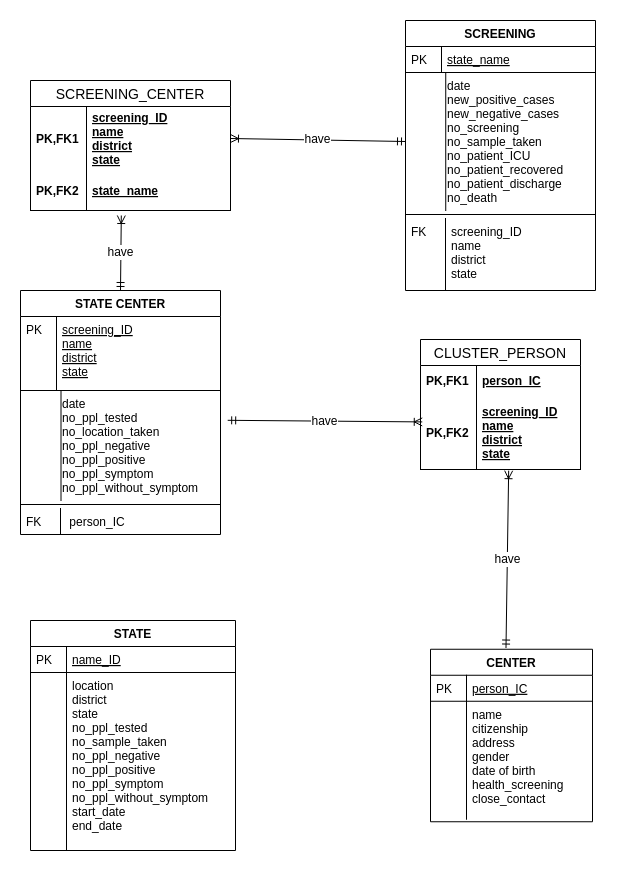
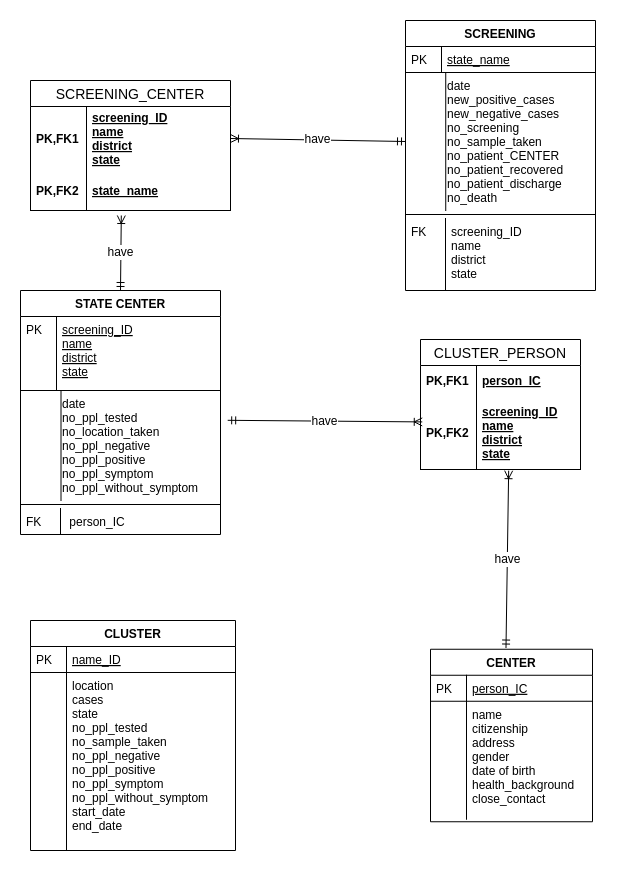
node "date new_positive_cases new_negative_cases no_screening no_sample_taken no_patient_ICU no_patient_recovered no_patient_discharge no_death": label "date new_positive_cases new_negative_cases no_screening no_sample_taken no_patient_ICU no_patient_recovered no_patient_discharge no_death" -> "date new_positive_cases new_negative_cases no_screening no_sample_taken no_patient_CENTER no_patient_recovered no_patient_discharge no_death"
node "STATE": label "STATE" -> "CLUSTER"
node "location district state no_ppl_tested no_sample_taken no_ppl_negative no_ppl_positive no_ppl_symptom no_ppl_without_symptom start_date end_date": label "location district state no_ppl_tested no_sample_taken no_ppl_negative no_ppl_positive no_ppl_symptom no_ppl_without_symptom start_date end_date" -> "location cases state no_ppl_tested no_sample_taken no_ppl_negative no_ppl_positive no_ppl_symptom no_ppl_without_symptom start_date end_date"
node "name citizenship address gender date of birth health_screening close_contact": label "name citizenship address gender date of birth health_screening close_contact" -> "name citizenship address gender date of birth health_background close_contact"
